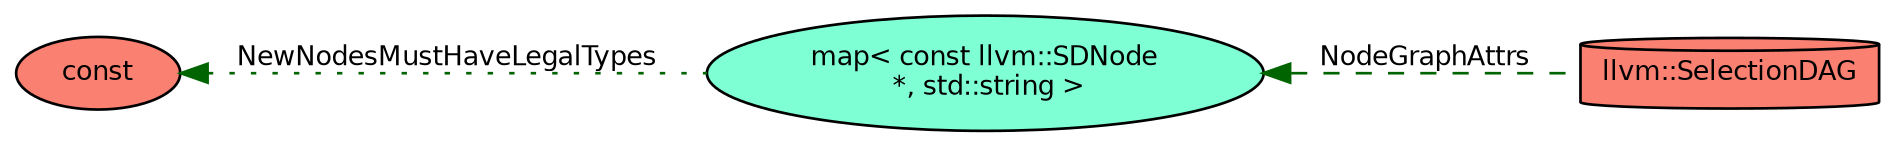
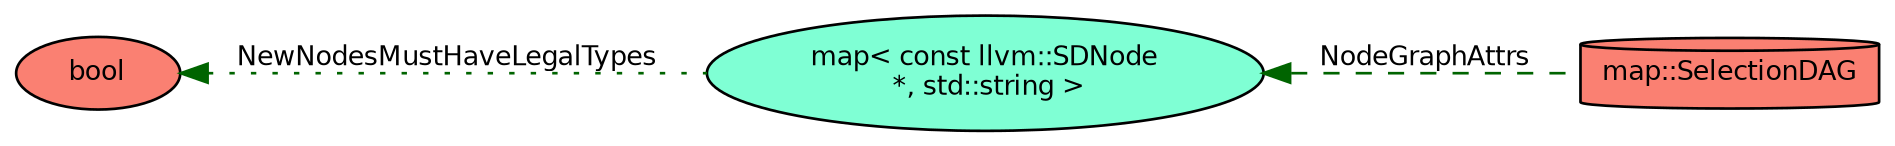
node "const": label "const" -> "bool"
node "llvm::SelectionDAG": label "llvm::SelectionDAG" -> "map::SelectionDAG"
